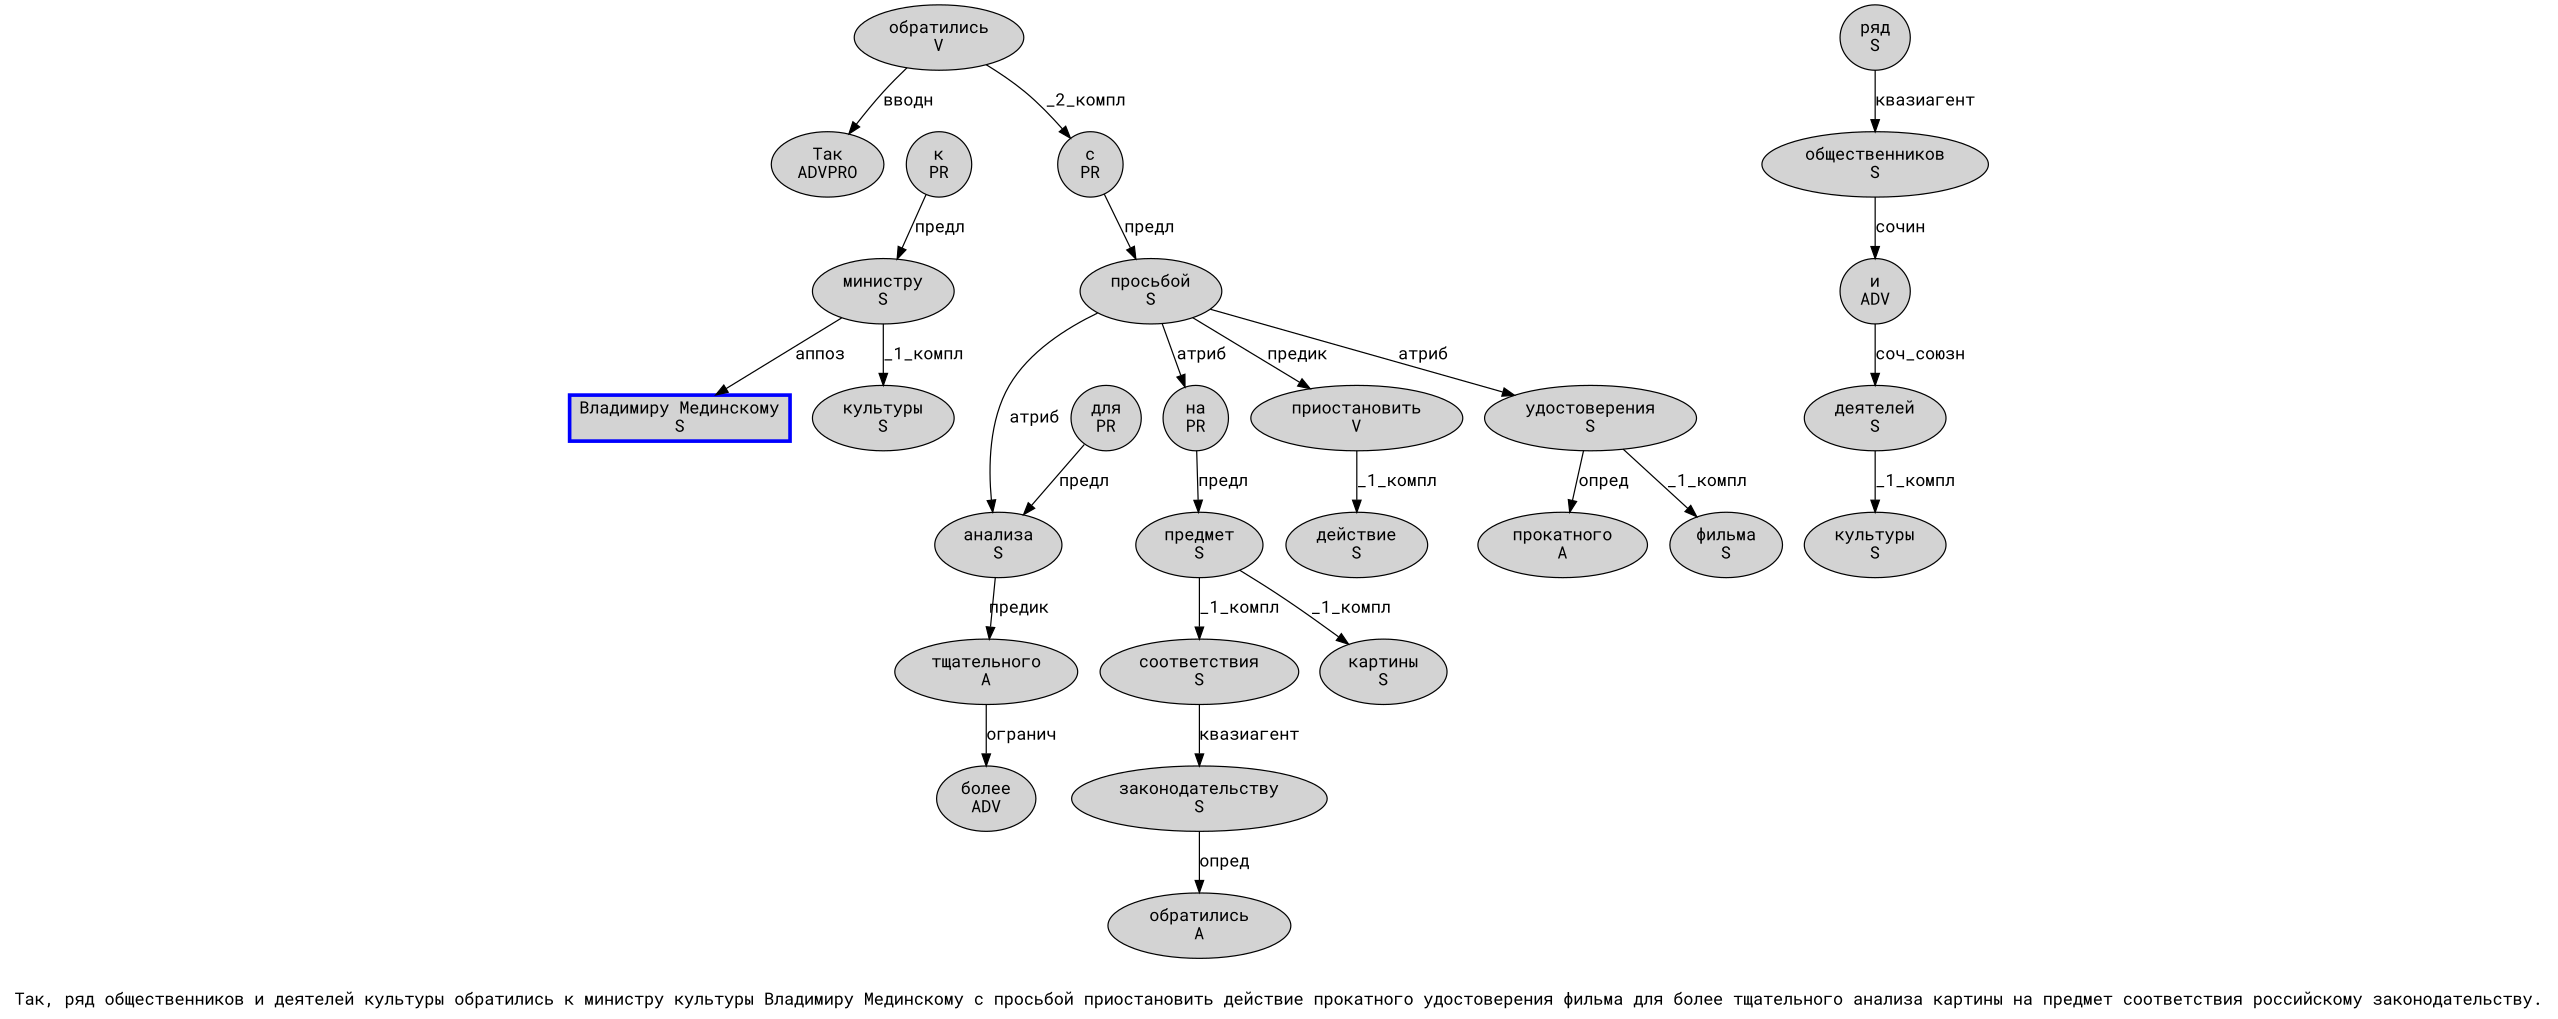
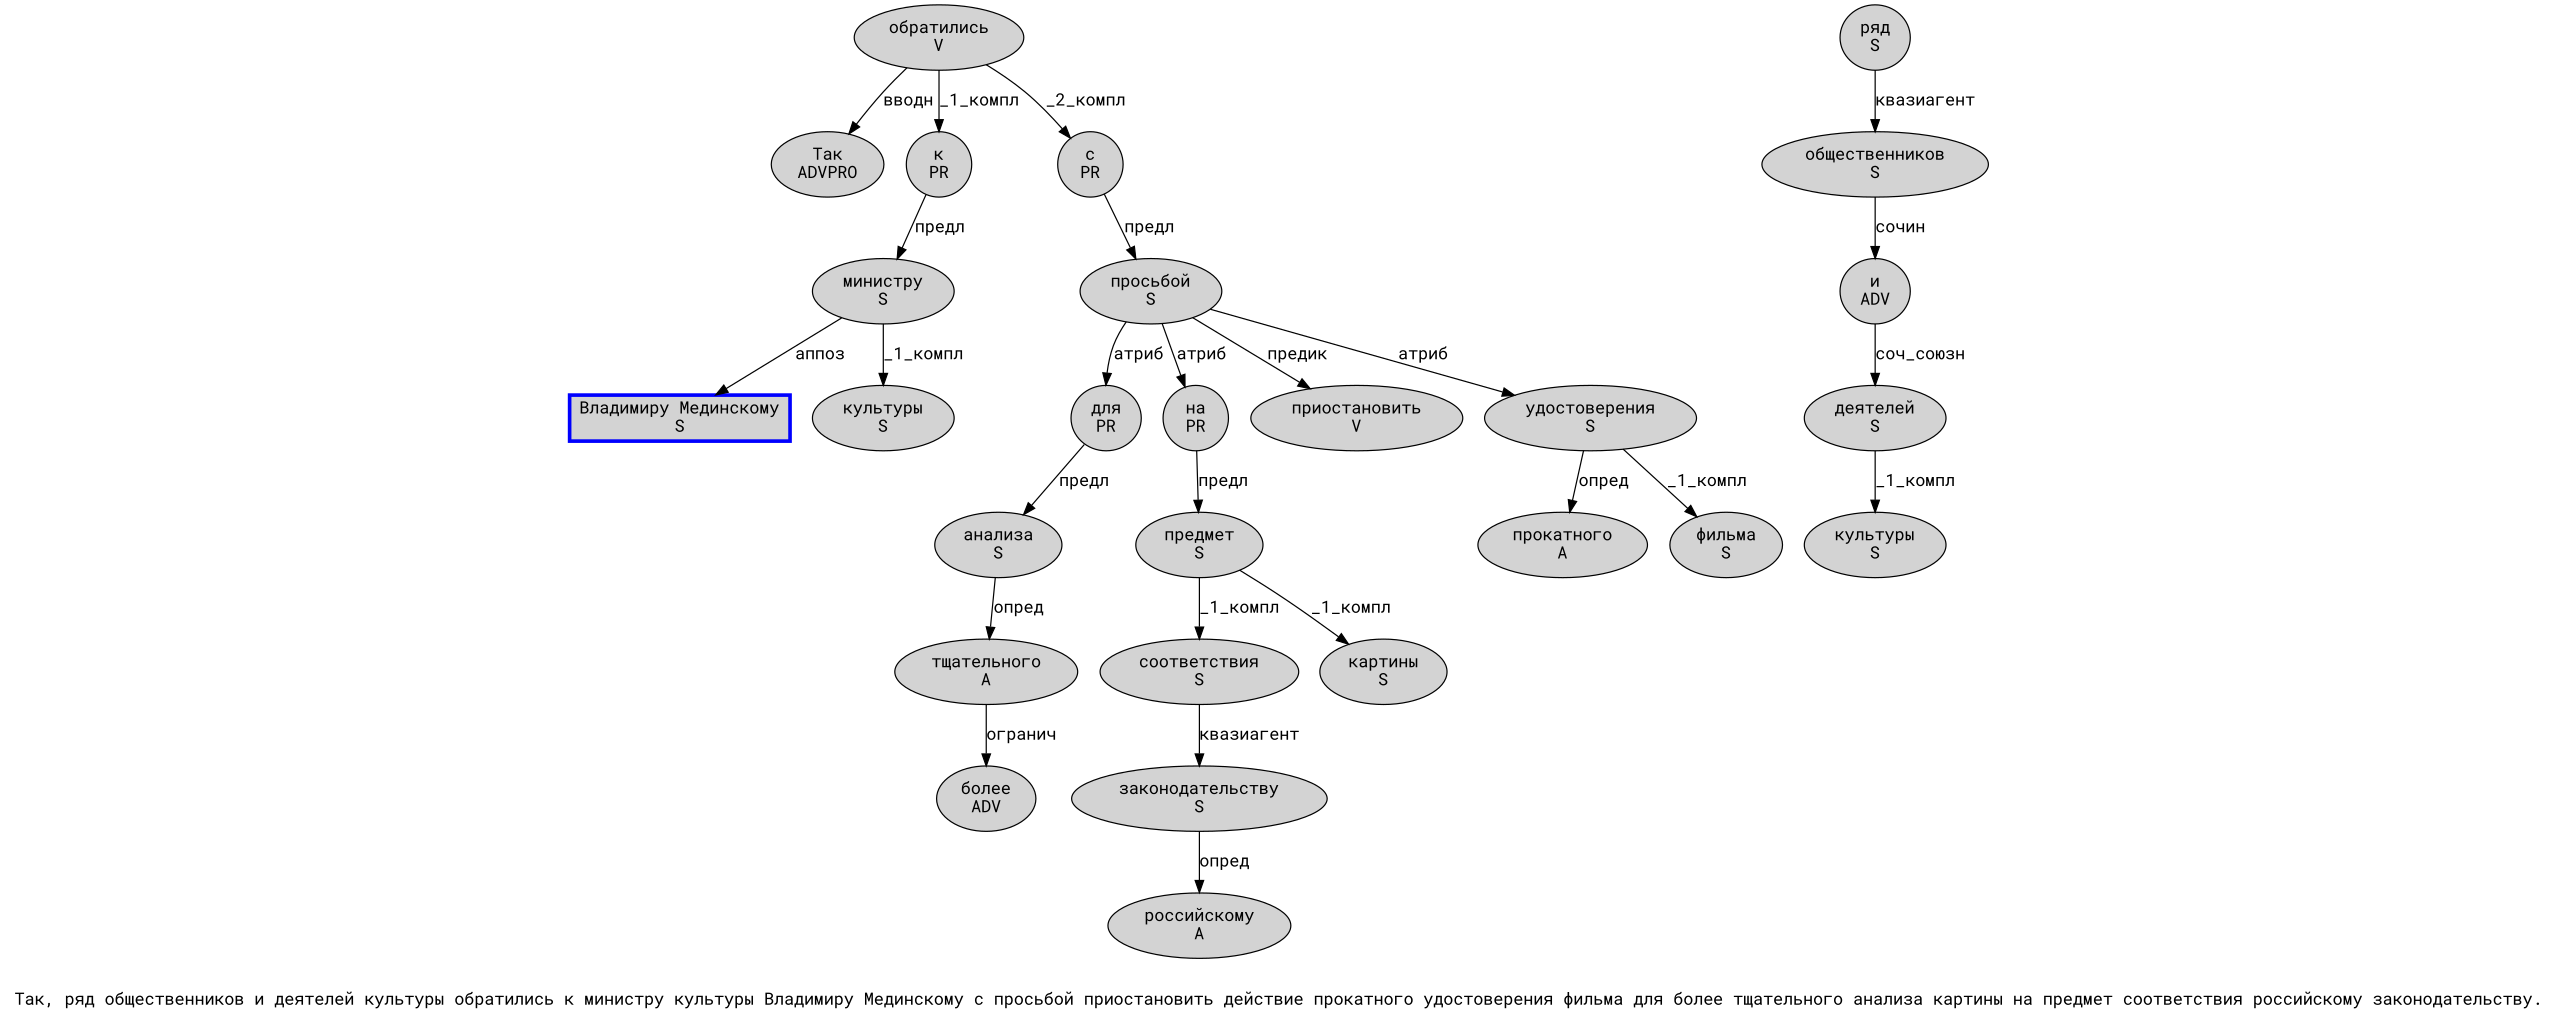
edge "обратились V" -> "к PR": added, label "_1_компл"
edge "просьбой S" -> "анализа S": now "просьбой S" -> "для PR"
node "действие S": removed
edge "анализа S" -> "тщательного A": label "предик" -> "опред"
node "обратились A": label "обратились A" -> "российскому A"
